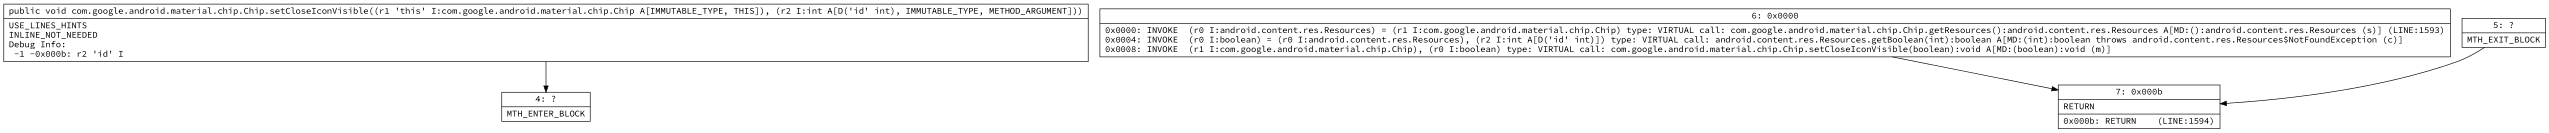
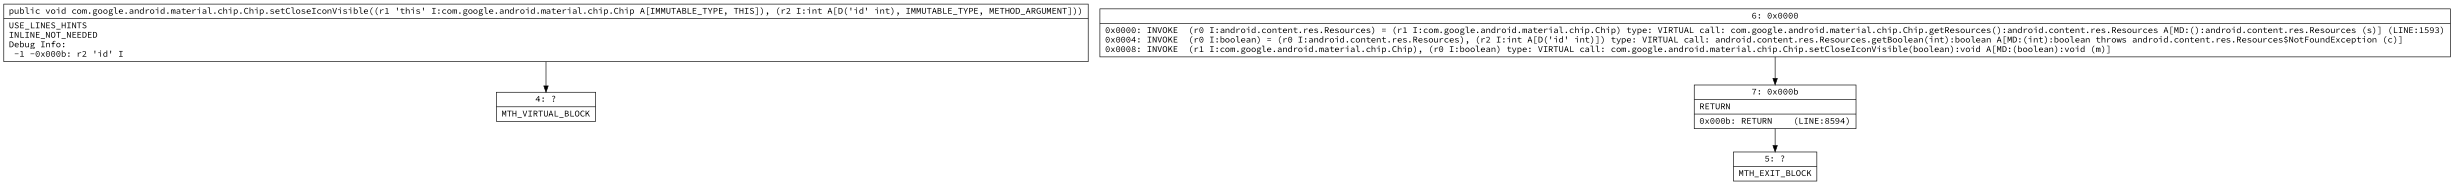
edge "5: ?" -> "7: 0x000b": reversed
node "4: ?": text "MTH_ENTER_BLOCK" -> "MTH_VIRTUAL_BLOCK"
node "7: 0x000b": text "0x000b: RETURN    (LINE:1594)" -> "0x000b: RETURN    (LINE:8594)"
